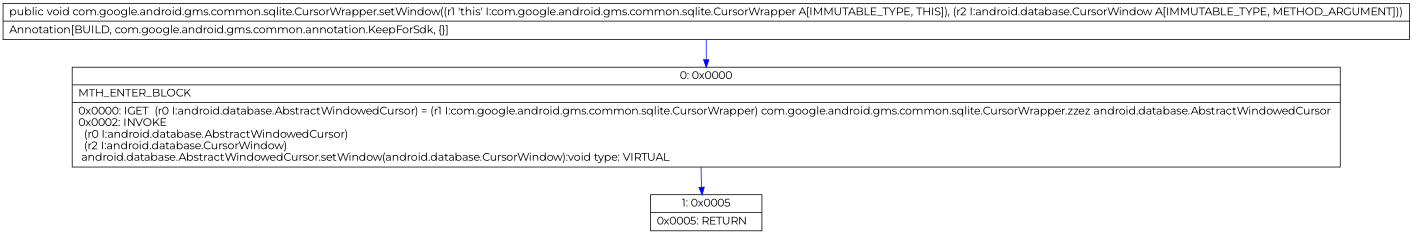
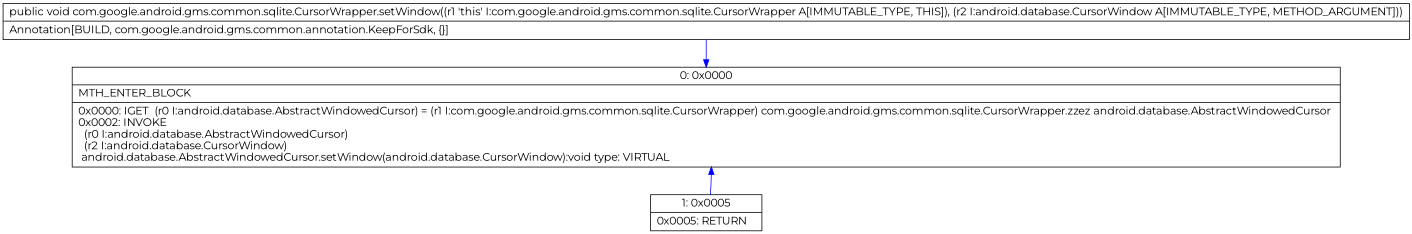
edge "0: 0x0000" -> "1: 0x0005": reversed
